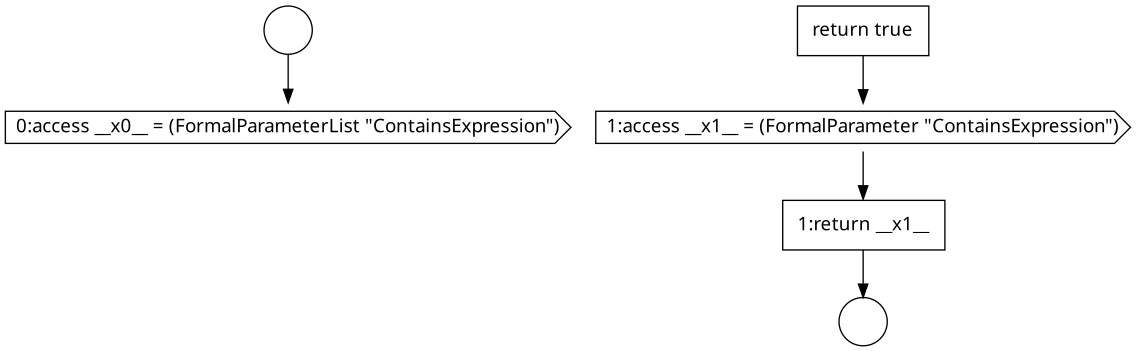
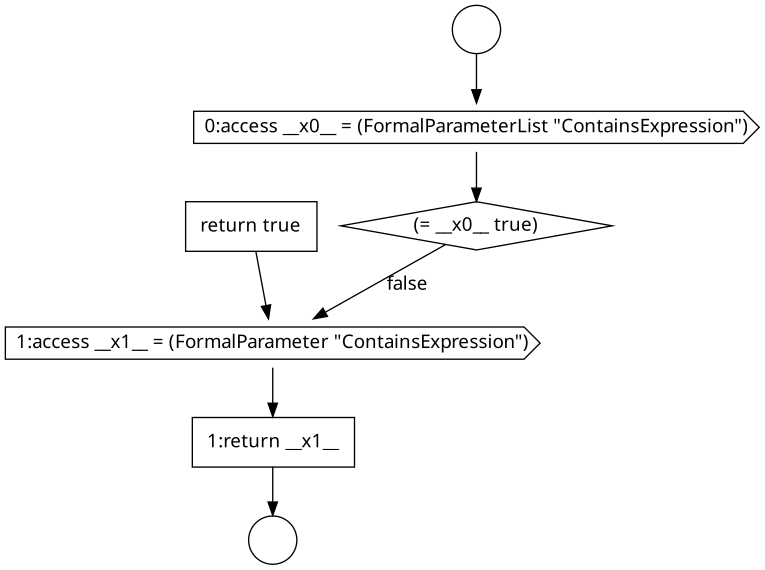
node "(= __x0__ true)": added
